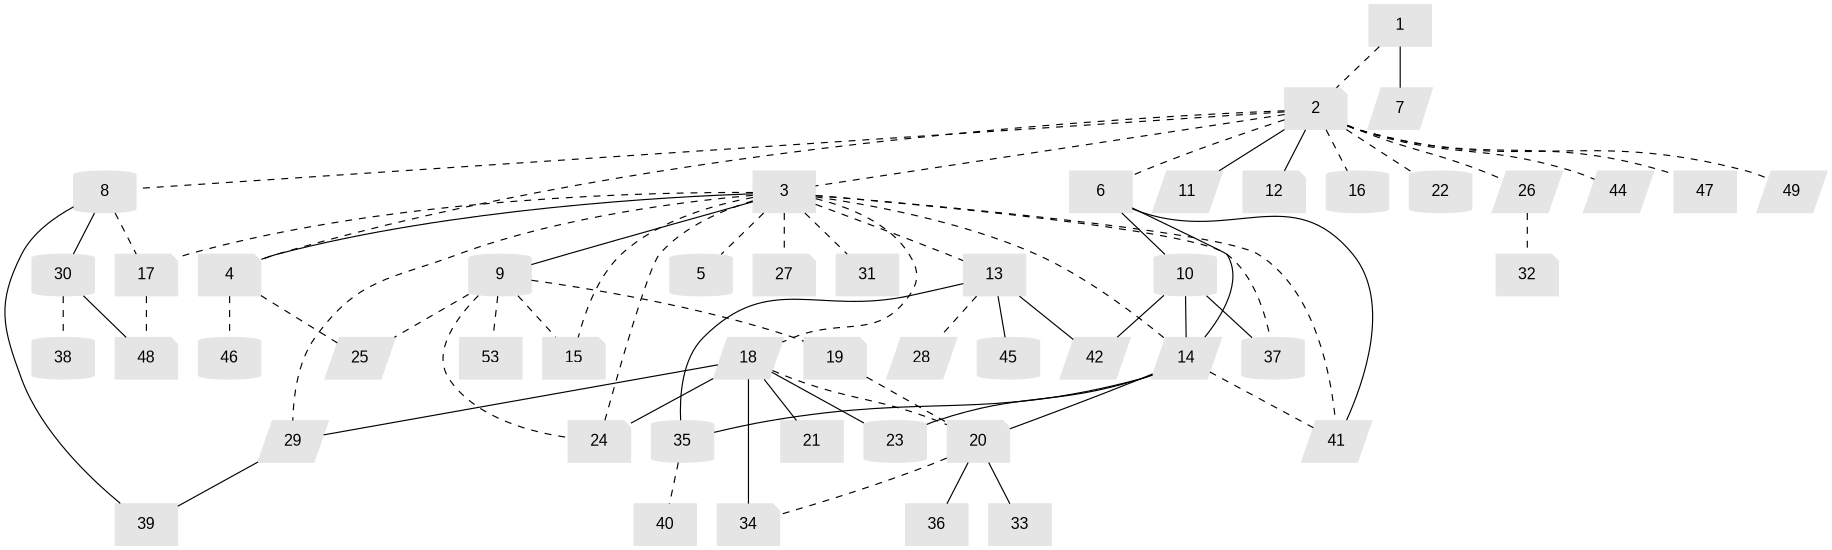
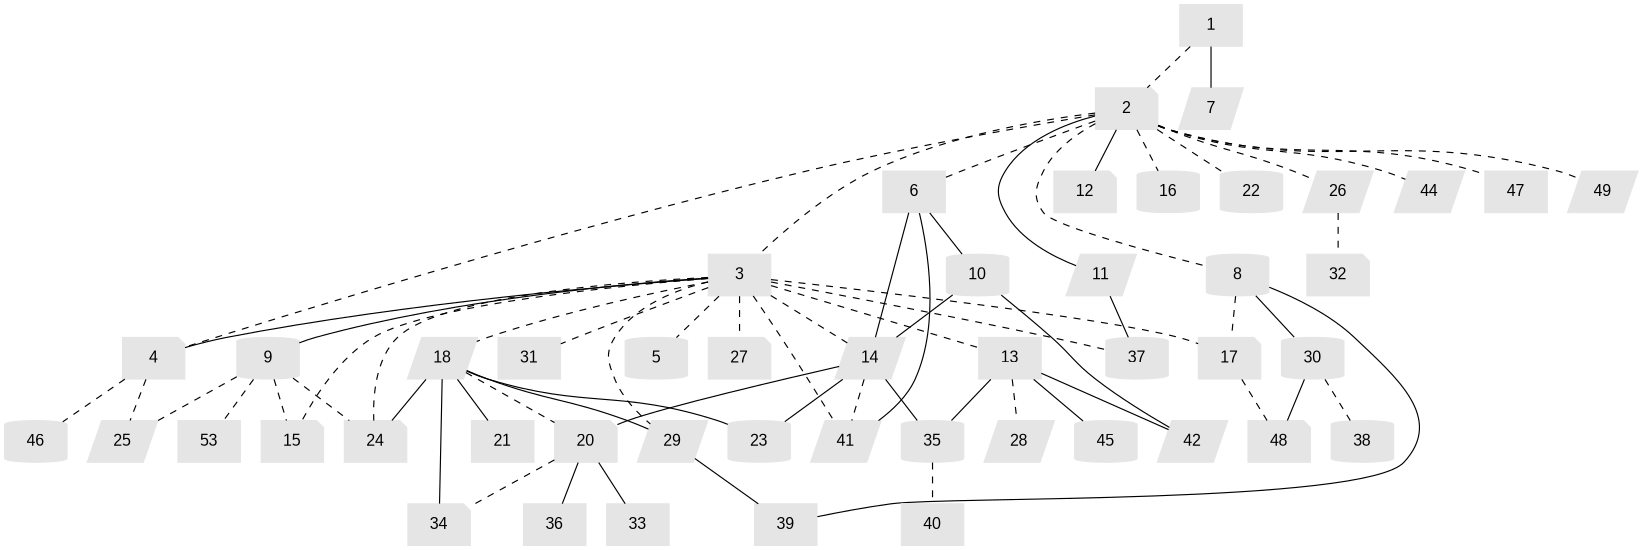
edge "10" -- "37": now "11" -- "37"
node "19": removed
